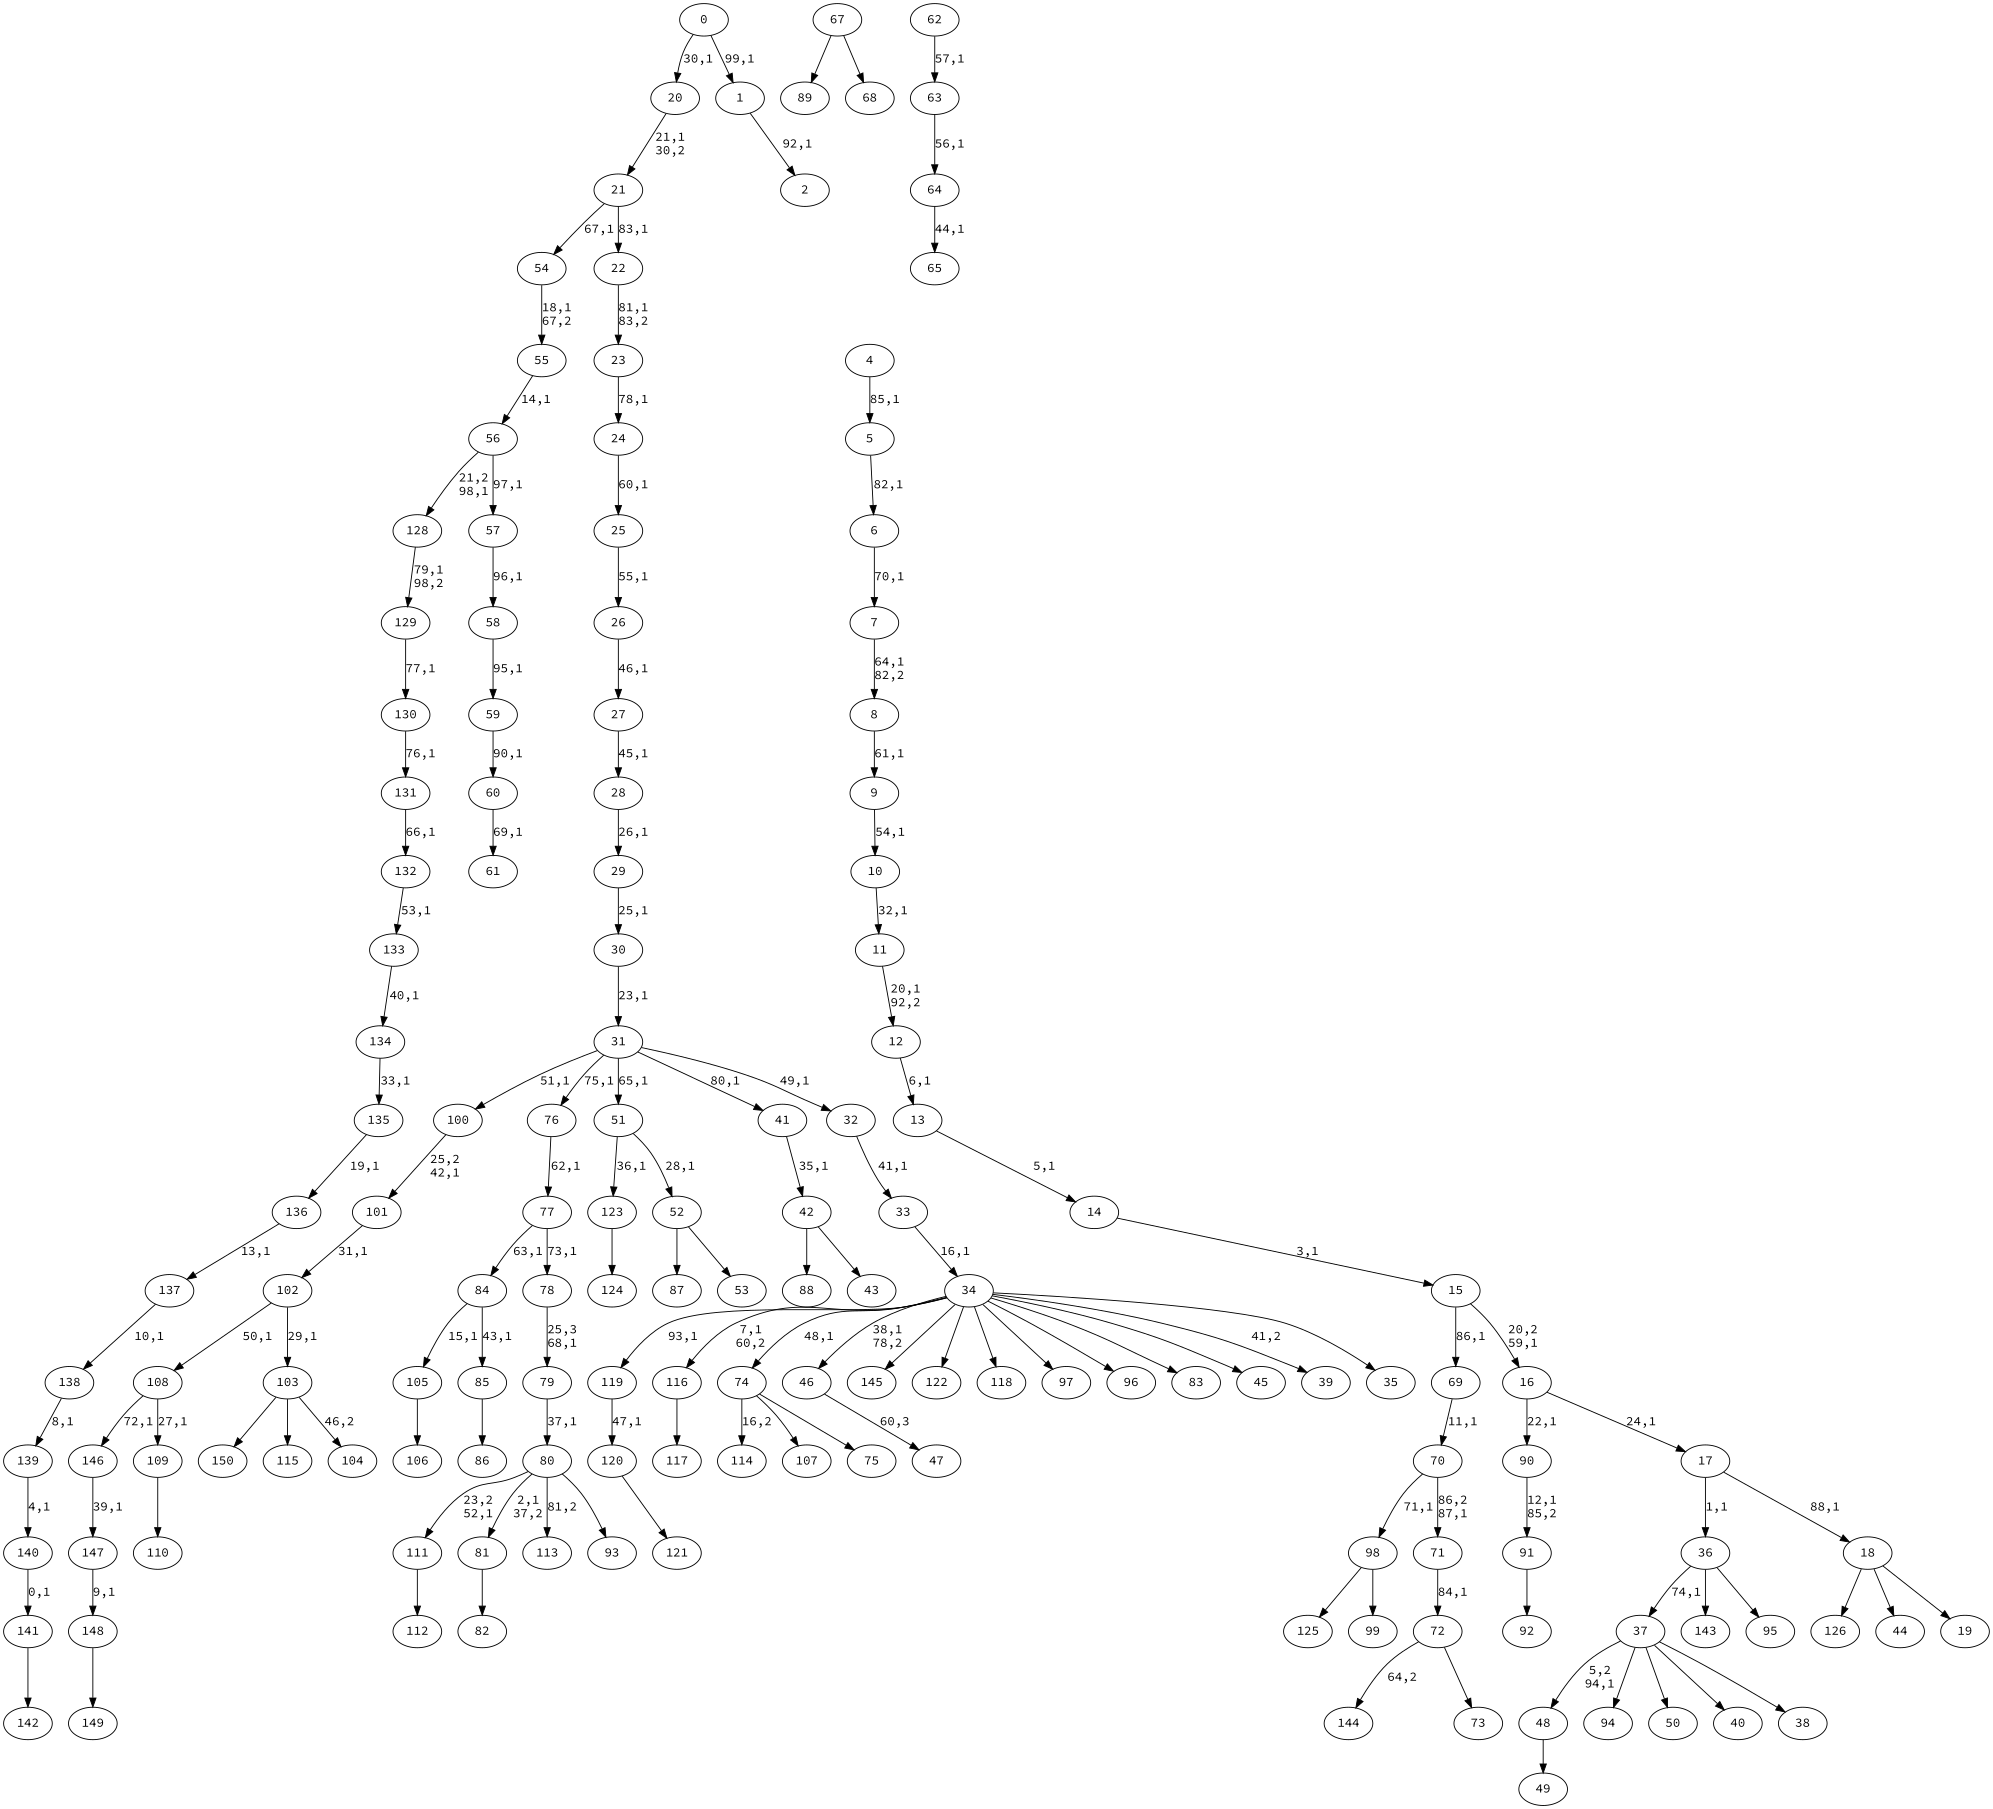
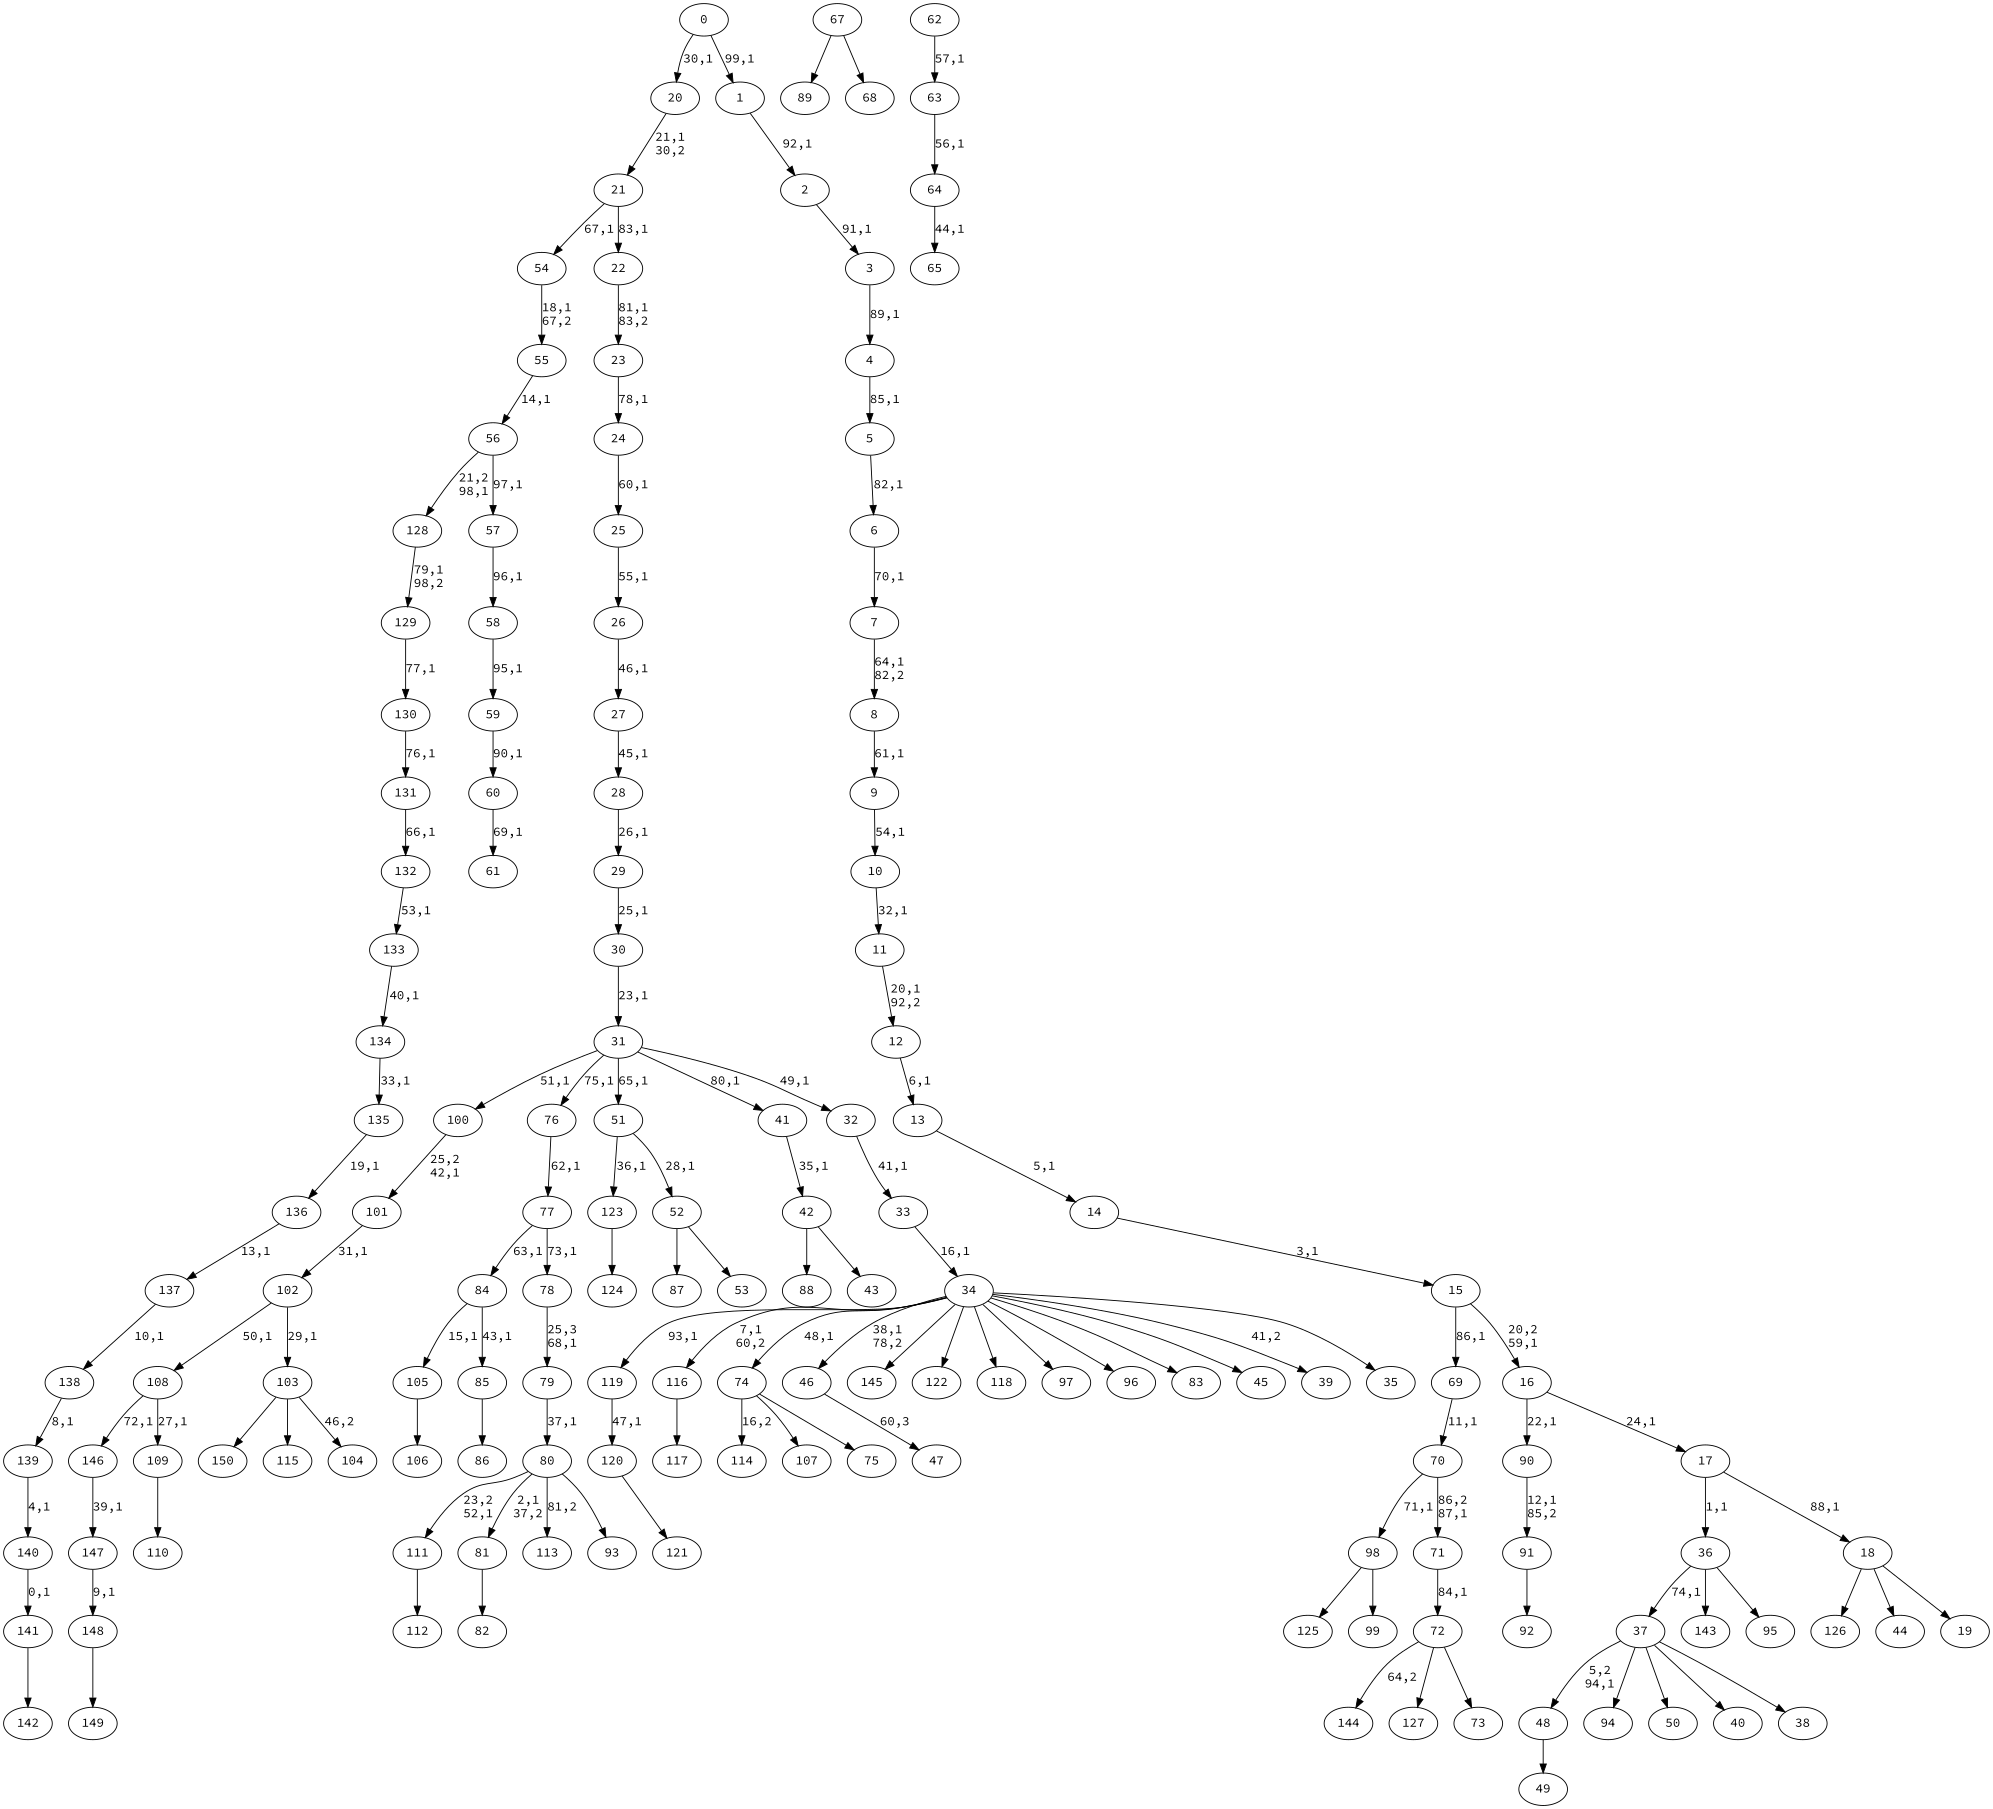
node "3": added
node "127": added
